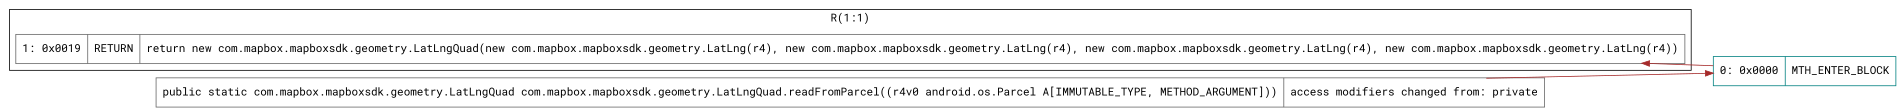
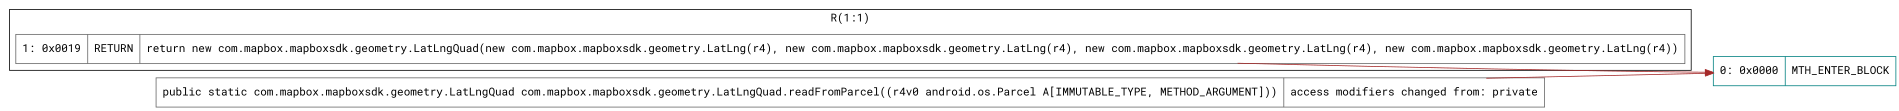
edge "0: 0x0000" -> "1: 0x0019": reversed
